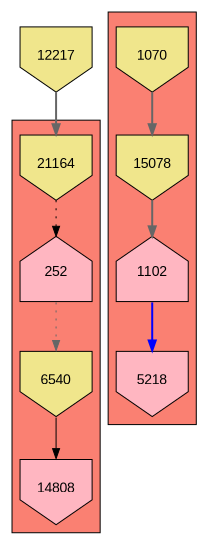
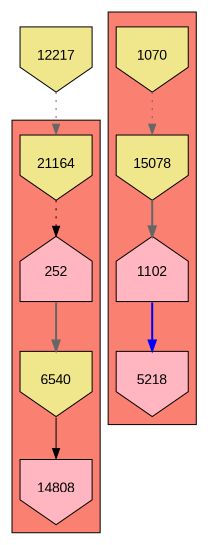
edge "12217" -> "21164": style bold -> dotted
edge "1070" -> "15078": style bold -> dotted
edge "252" -> "6540": style dotted -> bold
